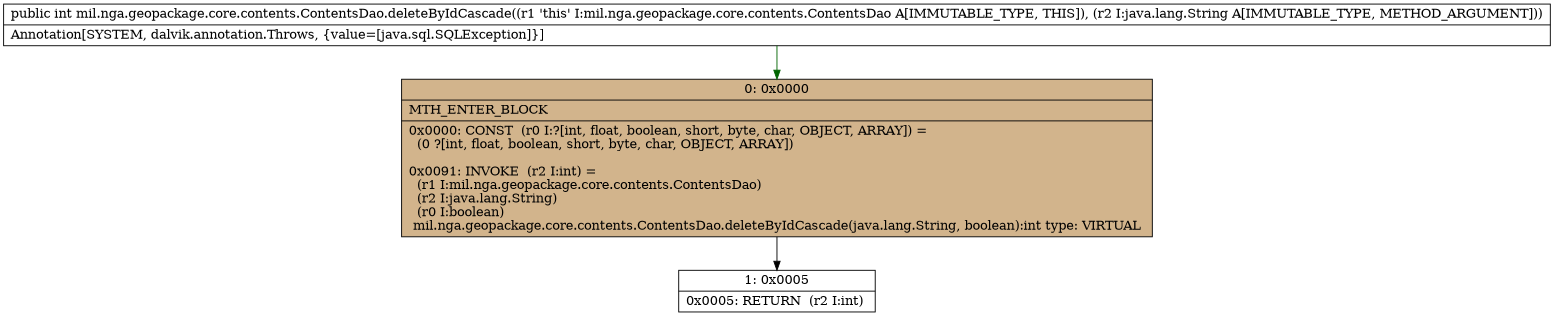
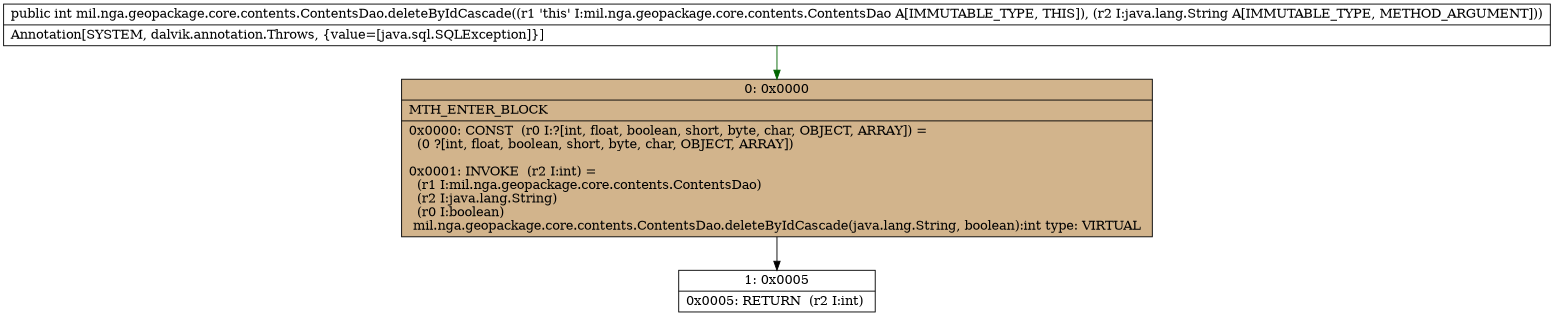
node "0: 0x0000": text "0x0091: INVOKE  (r2 I:int) =" -> "0x0001: INVOKE  (r2 I:int) ="
